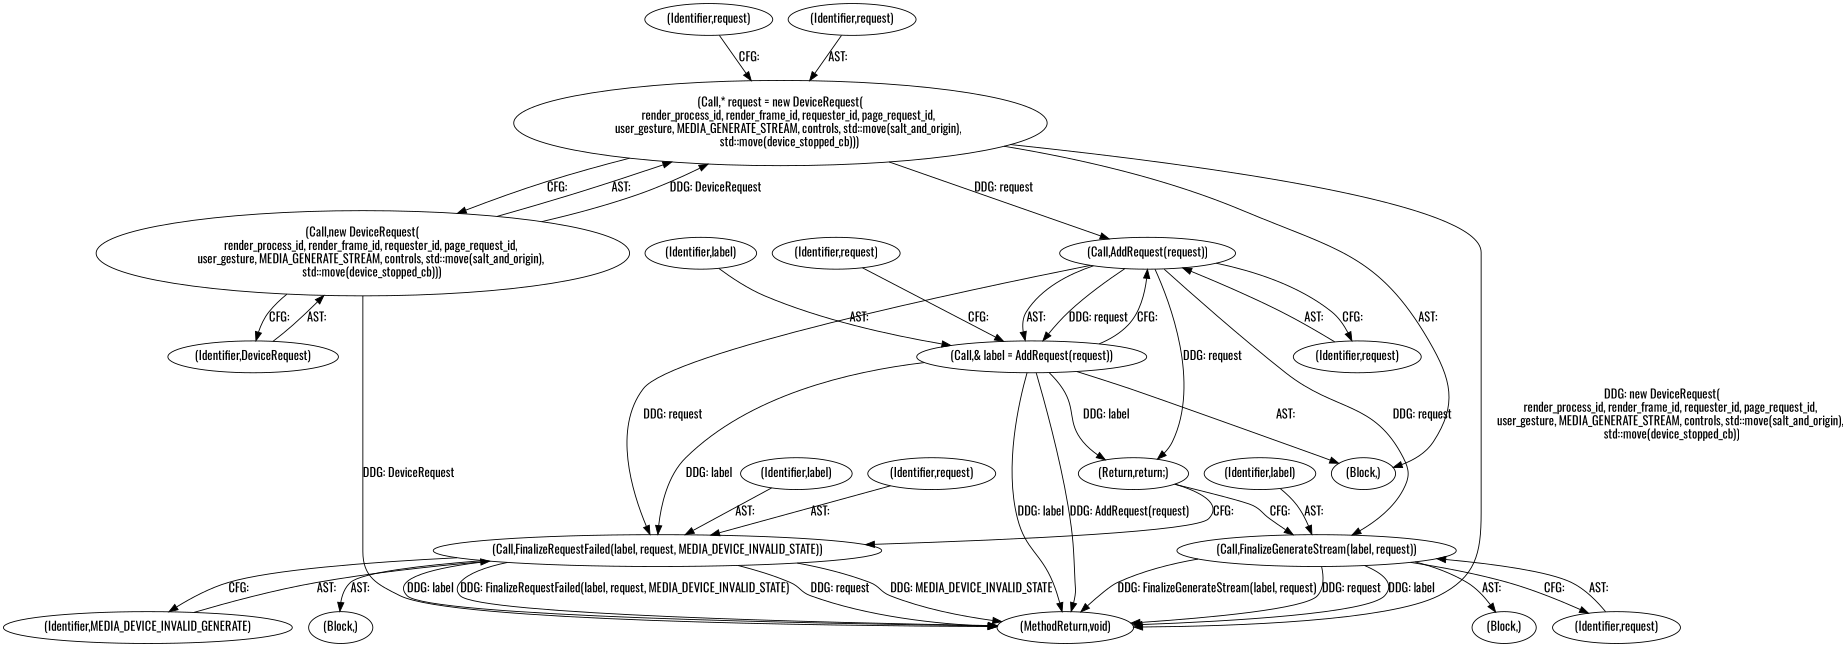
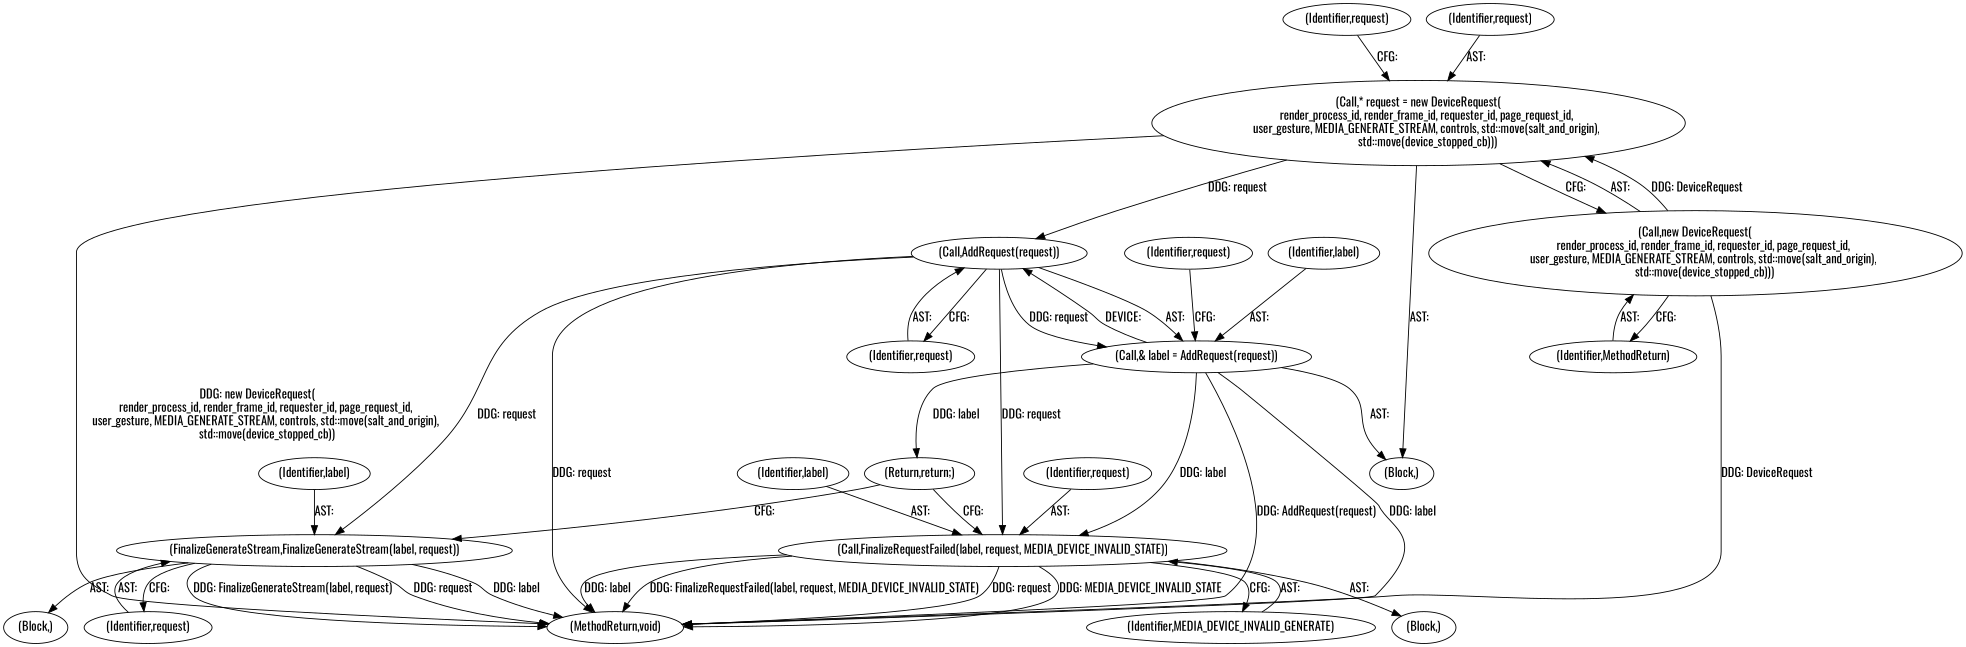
edge "(Call,& label = AddRequest(request))" -> "(Call,AddRequest(request))": label "CFG: " -> "DEVICE: "
node "(Identifier,DeviceRequest)": label "(Identifier,DeviceRequest)" -> "(Identifier,MethodReturn)"
edge "(Call,AddRequest(request))" -> "(Return,return;)": now "(Call,AddRequest(request))" -> "(MethodReturn,void)"
node "(Call,FinalizeGenerateStream(label, request))": label "(Call,FinalizeGenerateStream(label, request))" -> "(FinalizeGenerateStream,FinalizeGenerateStream(label, request))"
